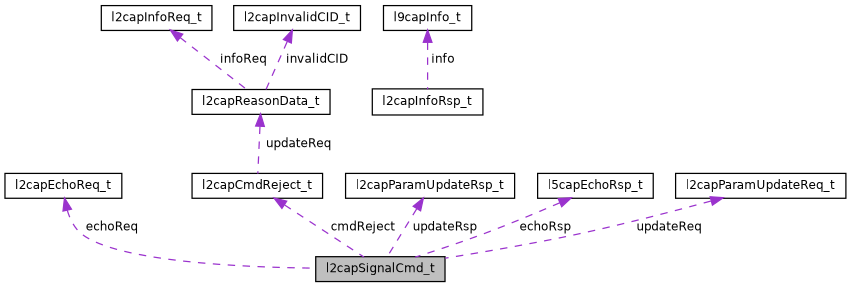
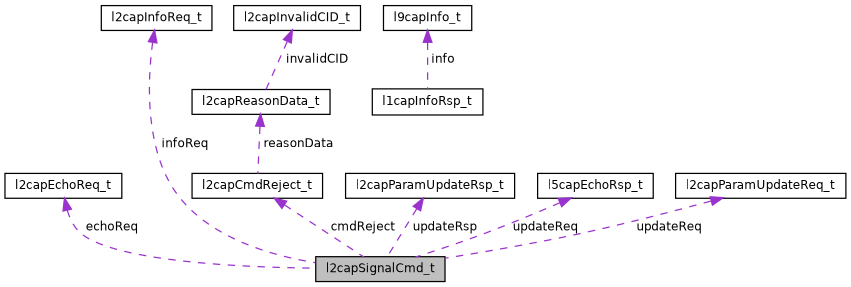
edge "l2capReasonData_t" -> "l2capInfoReq_t": now "l2capSignalCmd_t" -> "l2capInfoReq_t"
node "l2capInfoRsp_t": label "l2capInfoRsp_t" -> "l1capInfoRsp_t"
edge "l2capCmdReject_t" -> "l2capReasonData_t": label " updateReq" -> " reasonData"
edge "l2capSignalCmd_t" -> "l5capEchoRsp_t": label " echoRsp" -> " updateReq"
